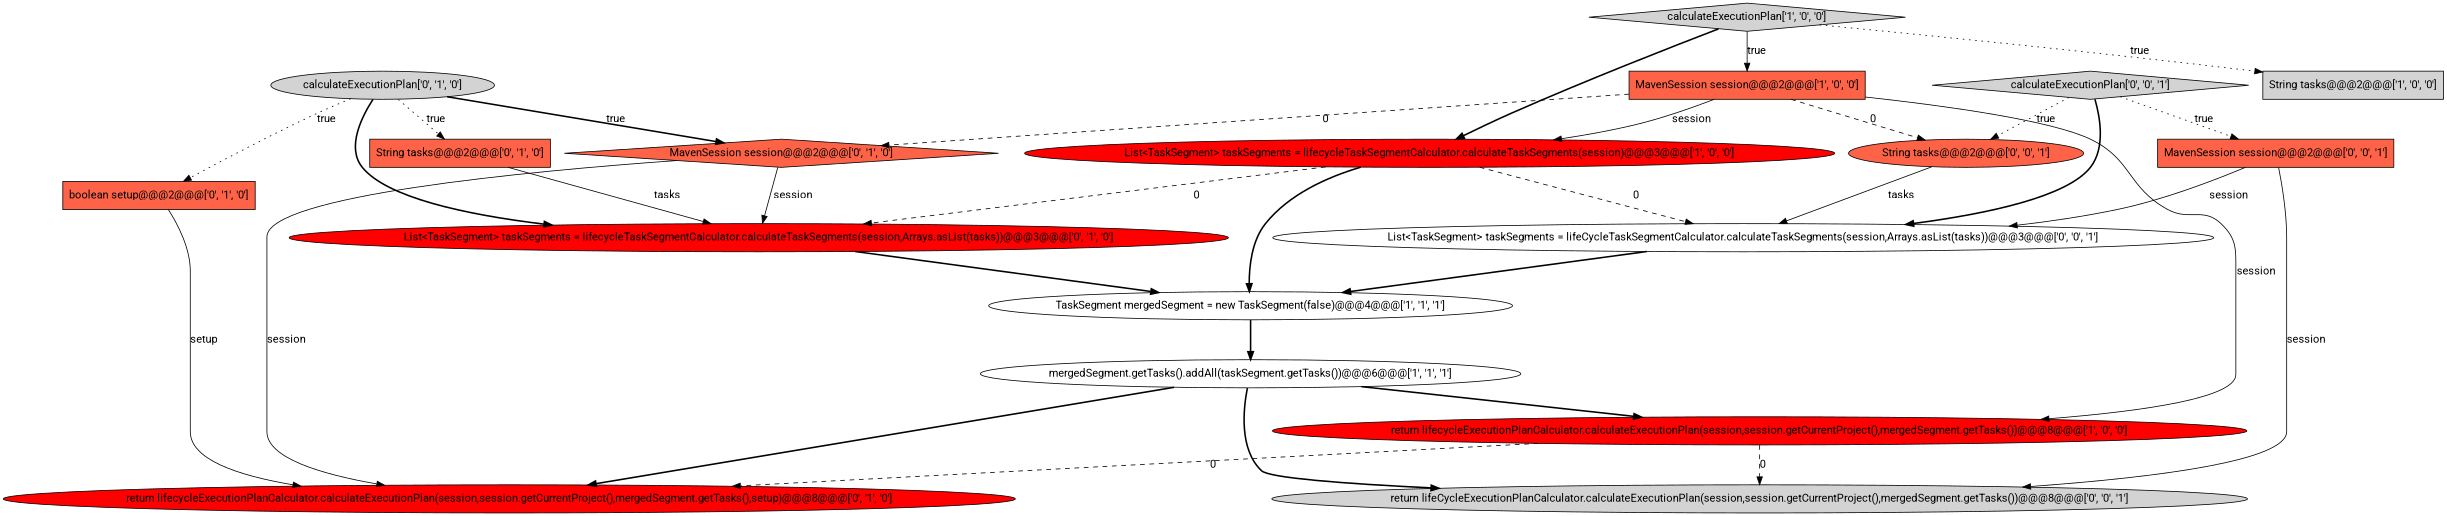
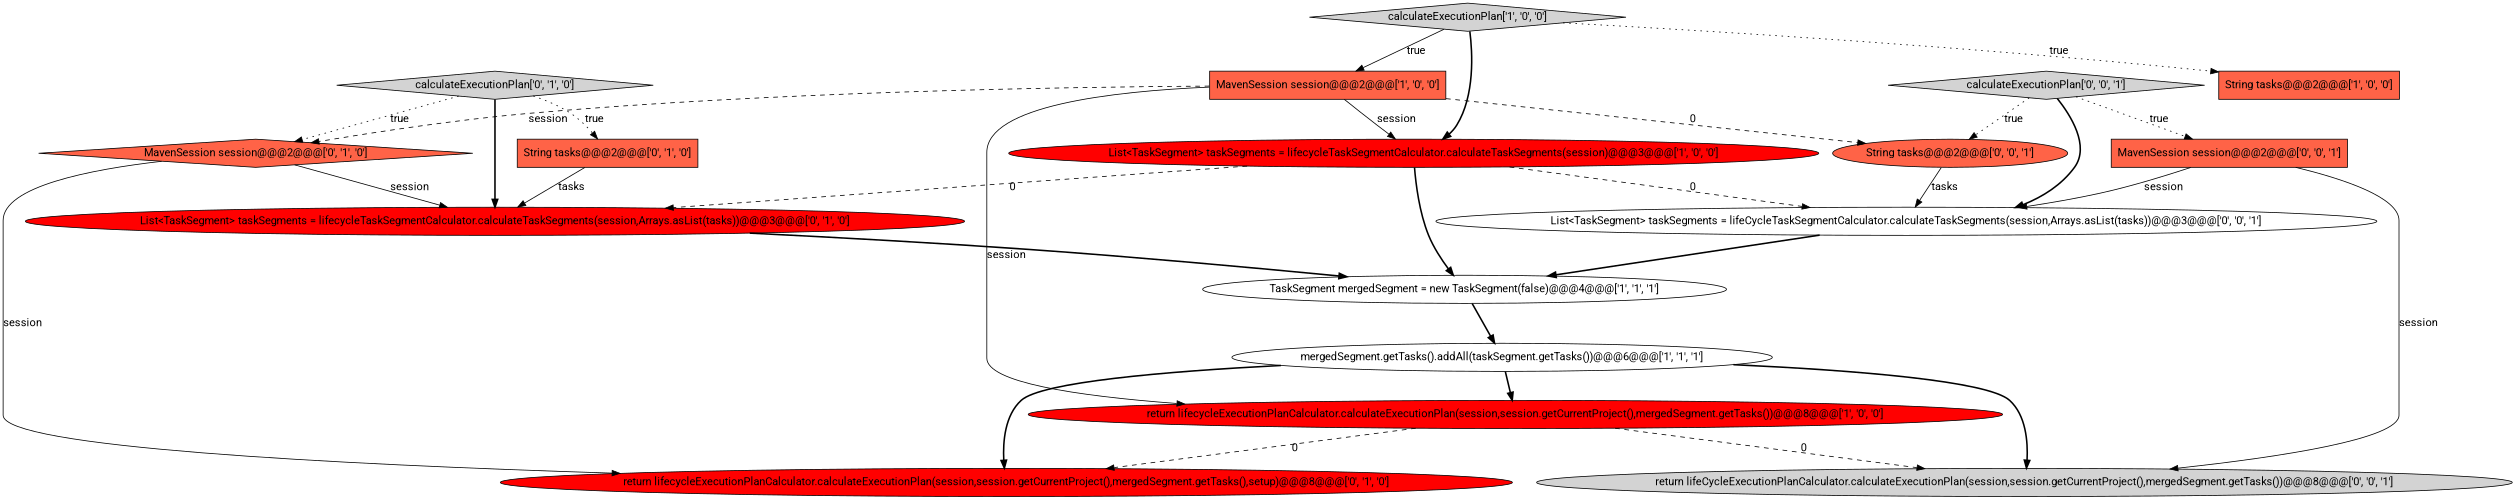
node "calculateExecutionPlan['0', '1', '0']": shape ellipse -> diamond
node "String tasks@@@2@@@['1', '0', '0']": fillcolor lightgray -> tomato
edge "calculateExecutionPlan['0', '1', '0']" -> "MavenSession session@@@2@@@['0', '1', '0']": style bold -> dotted
edge "MavenSession session@@@2@@@['1', '0', '0']" -> "MavenSession session@@@2@@@['0', '1', '0']": label "0" -> "session"
node "boolean setup@@@2@@@['0', '1', '0']": removed
